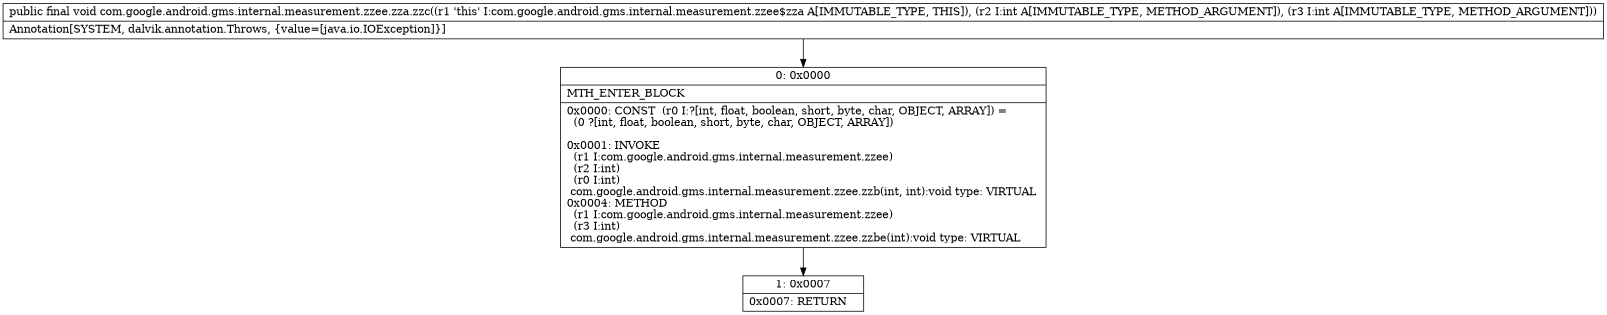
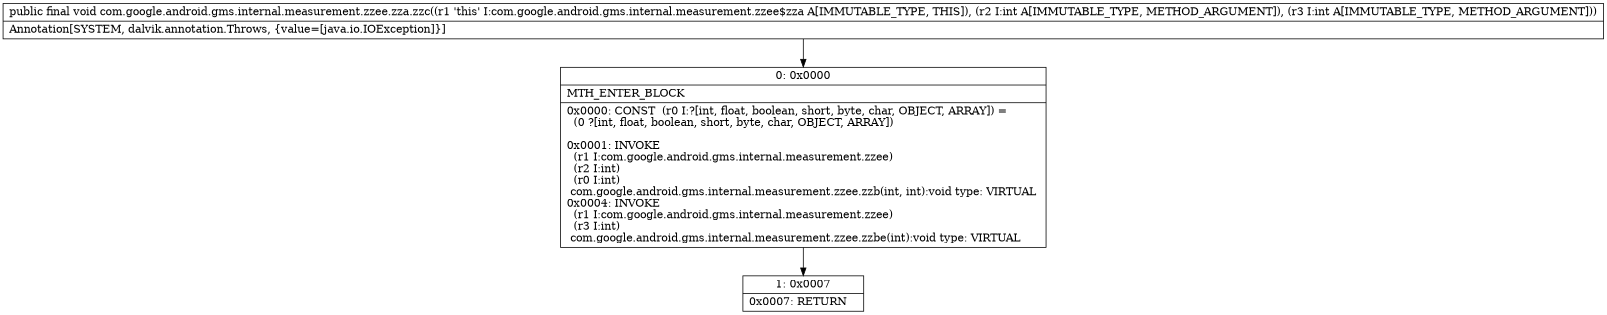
node "0: 0x0000": text "0x0004: METHOD" -> "0x0004: INVOKE"
